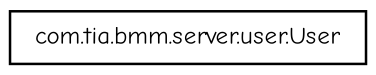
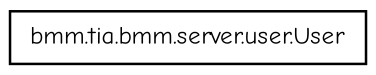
node "com.tia.bmm.server.user.User": label "com.tia.bmm.server.user.User" -> "bmm.tia.bmm.server.user.User"
